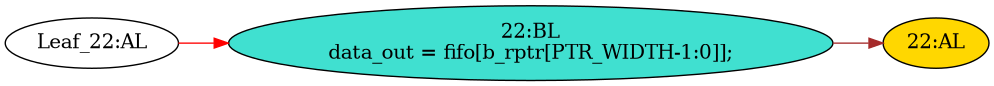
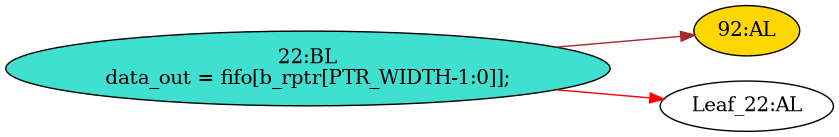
edge "Leaf_22:AL" -> "22:BL data_out = fifo[b_rptr[PTR_WIDTH-1:0]];": reversed
node "22:AL": label "22:AL" -> "92:AL"
